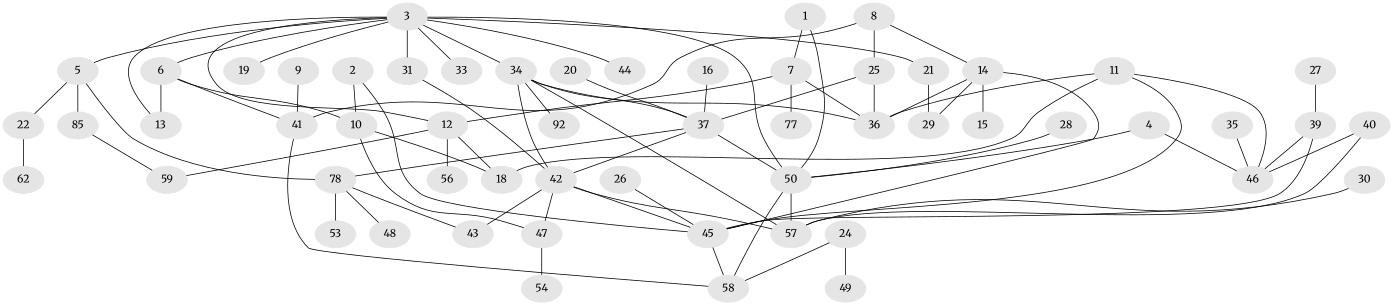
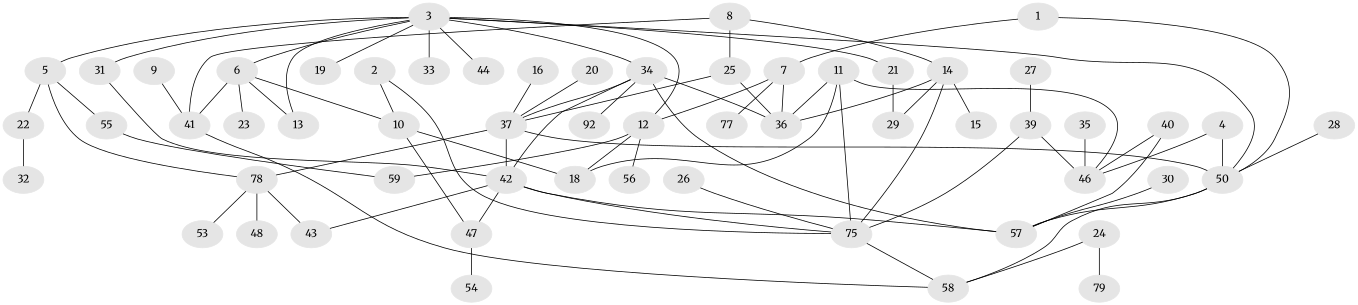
node "85": label "85" -> "55"
node "23": added
node "62": label "62" -> "32"
node "45": label "45" -> "75"
node "49": label "49" -> "79"
